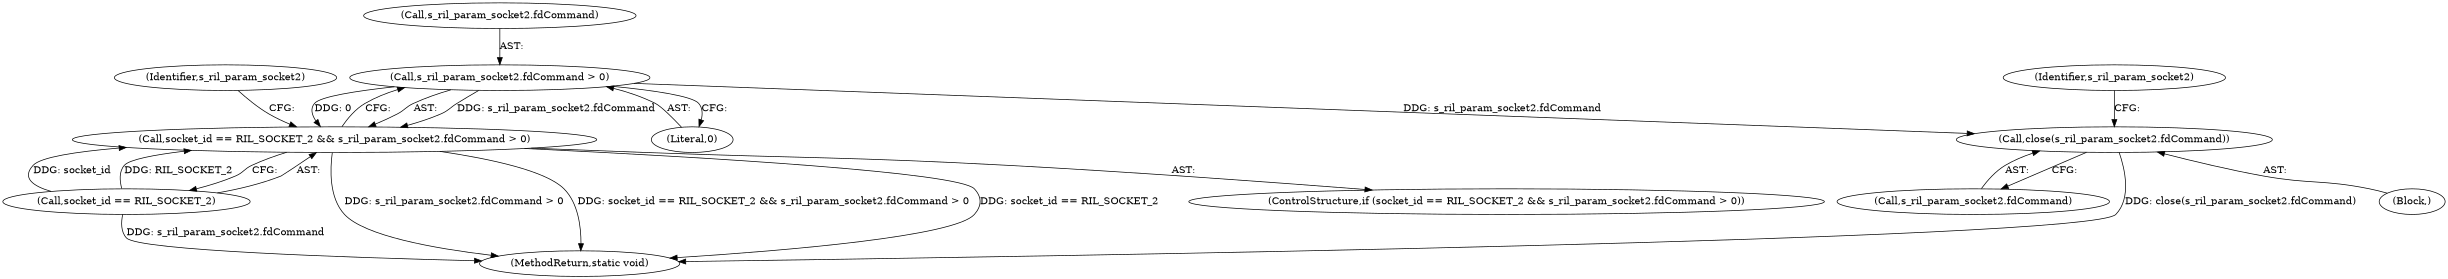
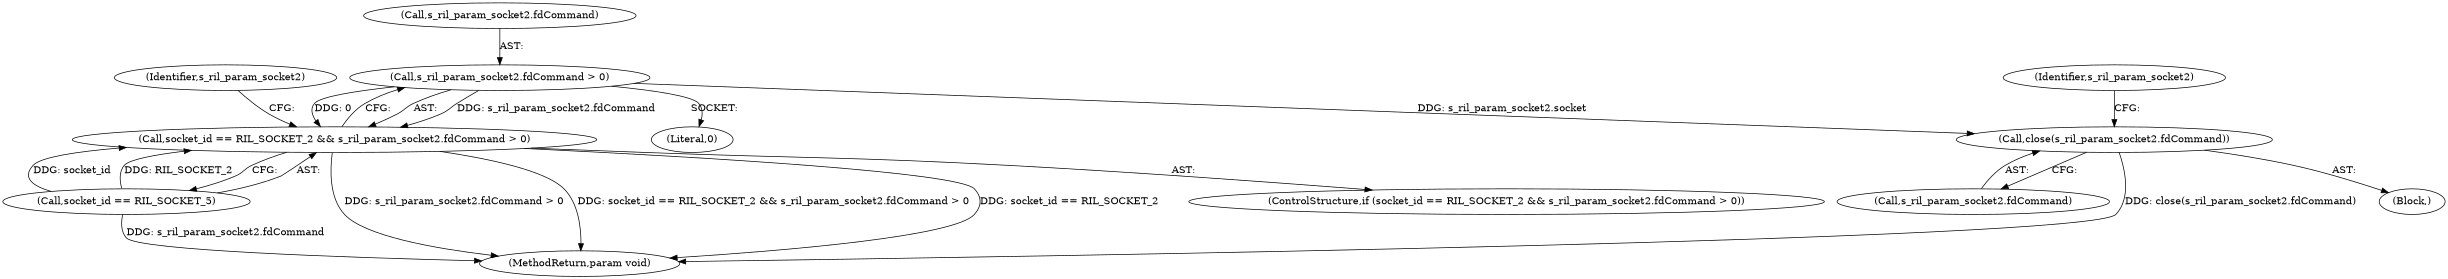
edge "(Literal,0)" -> "(Call,s_ril_param_socket2.fdCommand > 0)": removed, label "AST:"
edge "(Call,s_ril_param_socket2.fdCommand > 0)" -> "(Literal,0)": label "CFG: " -> "SOCKET: "
edge "(Call,s_ril_param_socket2.fdCommand > 0)" -> "(Call,close(s_ril_param_socket2.fdCommand))": label "DDG: s_ril_param_socket2.fdCommand" -> "DDG: s_ril_param_socket2.socket"
edge "(Block,)" -> "(Call,close(s_ril_param_socket2.fdCommand))": reversed
node "(Call,socket_id == RIL_SOCKET_2)": label "(Call,socket_id == RIL_SOCKET_2)" -> "(Call,socket_id == RIL_SOCKET_5)"
node "(MethodReturn,static void)": label "(MethodReturn,static void)" -> "(MethodReturn,param void)"
